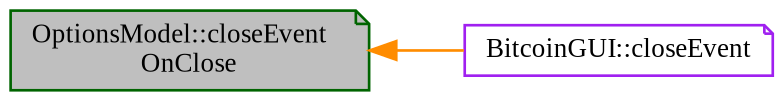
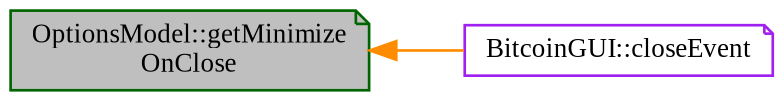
node "OptionsModel::closeEvent OnClose": label "OptionsModel::closeEvent OnClose" -> "OptionsModel::getMinimize OnClose"
